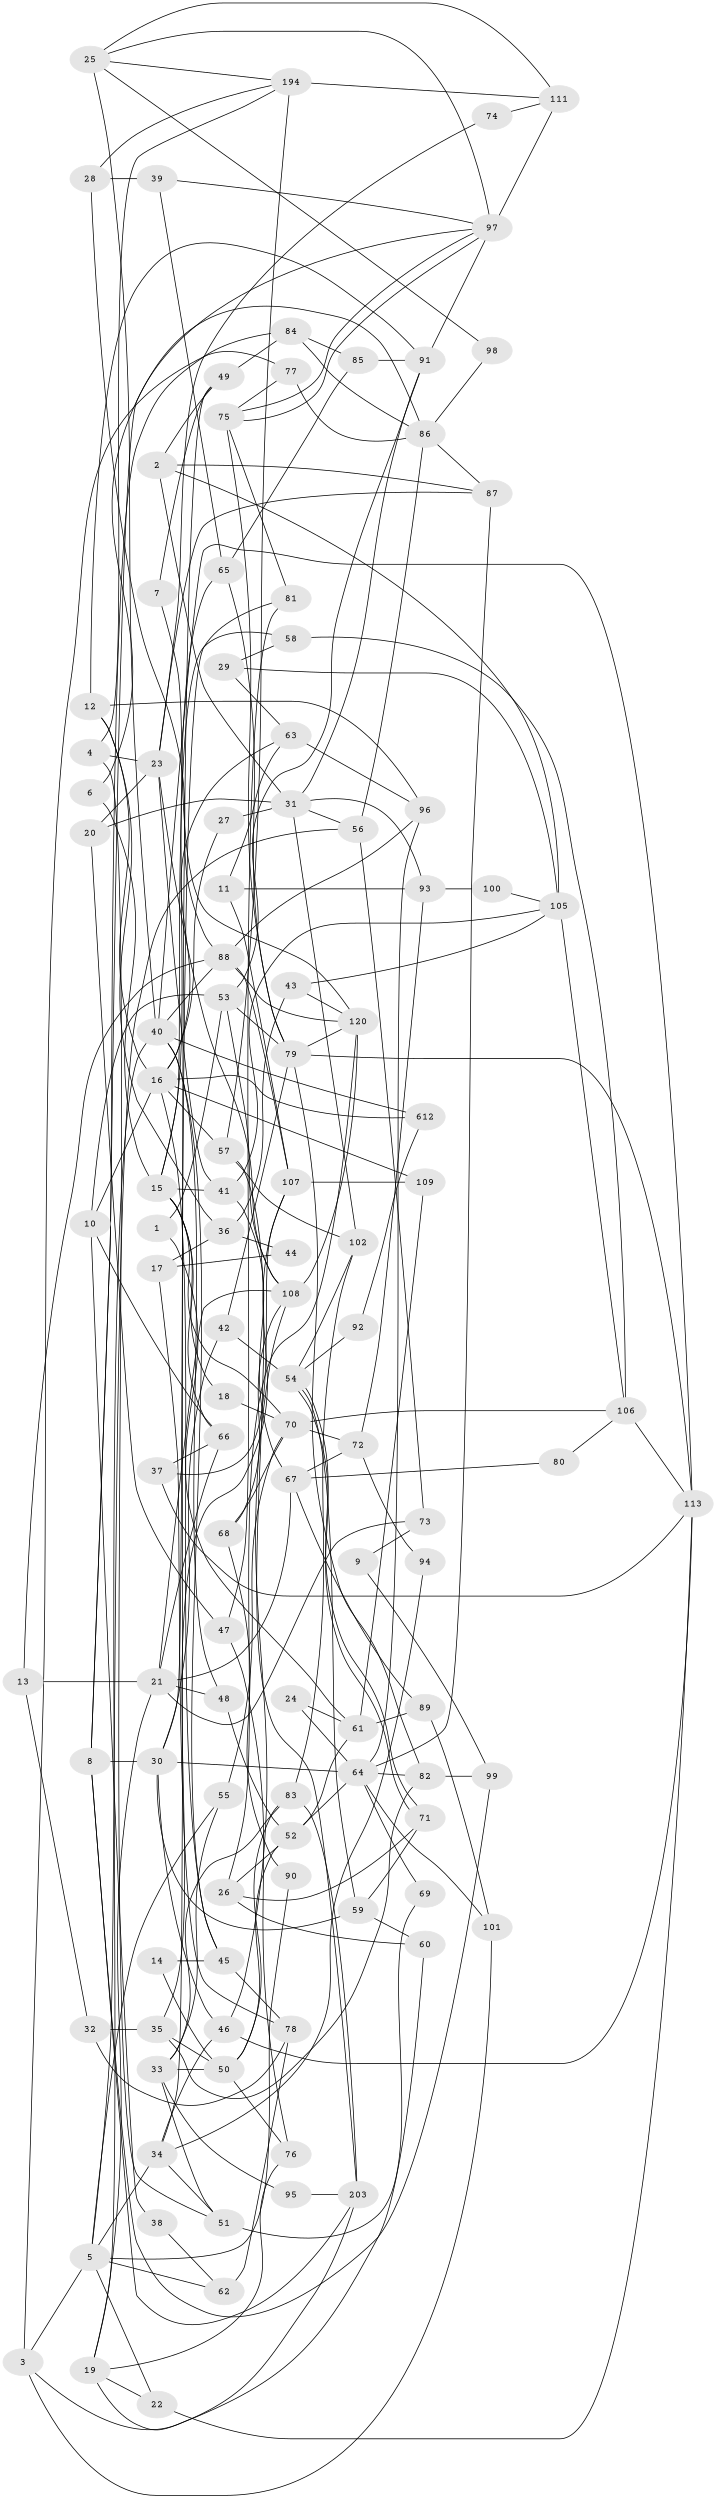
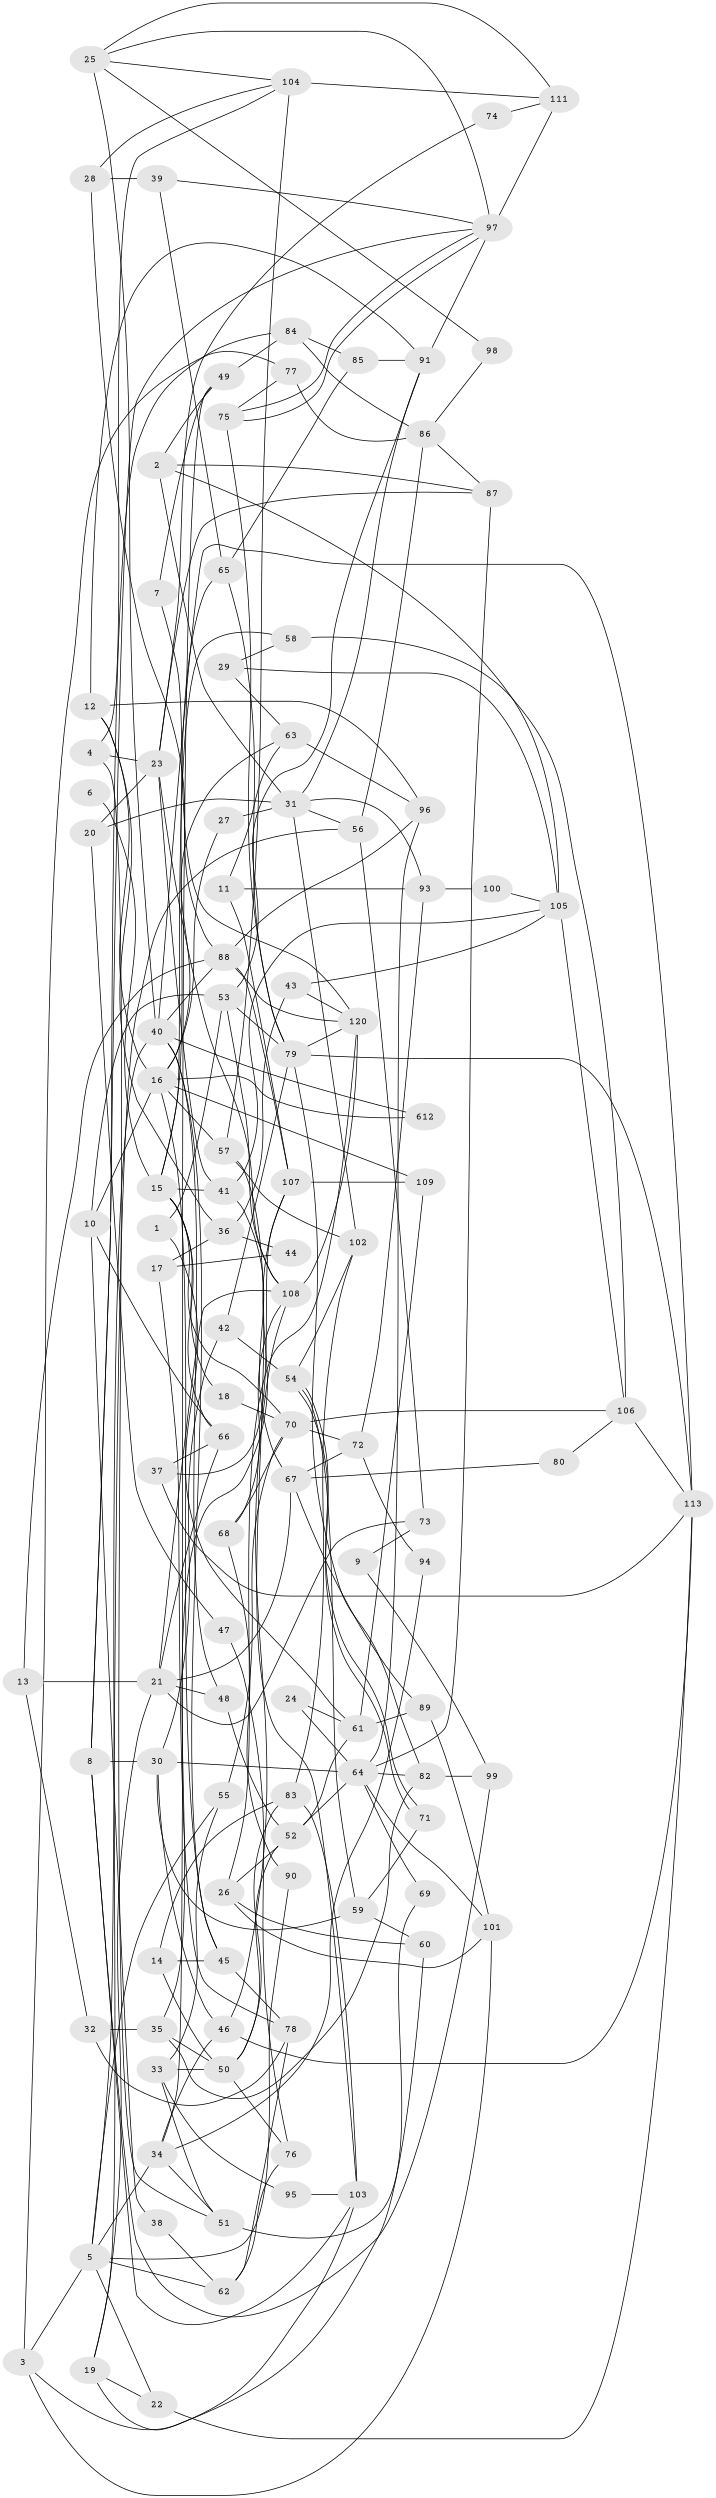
node "194": label "194" -> "104"
edge "86" -- "6": removed
node "81": removed
node "92": removed
edge "83" -- "33": now "83" -- "14"
edge "71" -- "26": now "101" -- "26"
node "203": label "203" -> "103"
edge "76" -- "19": now "76" -- "62"
